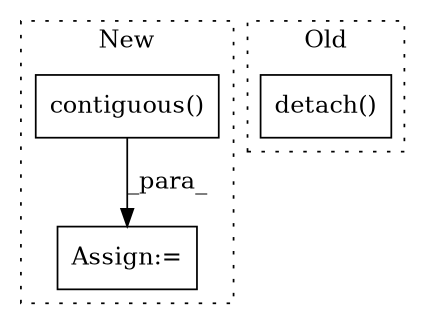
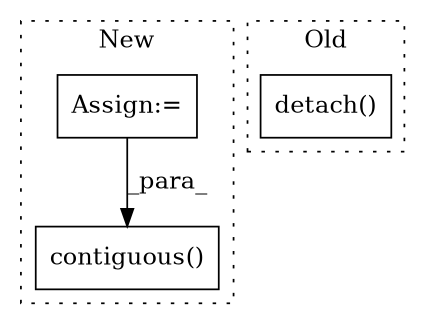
edge "contiguous()" -> "Assign:=": reversed
